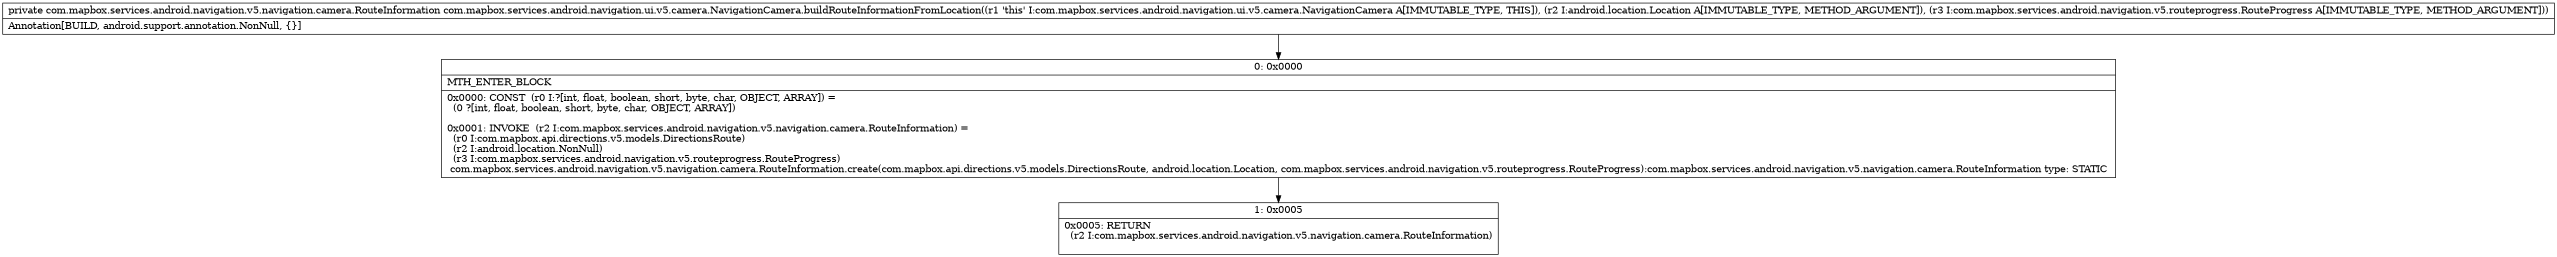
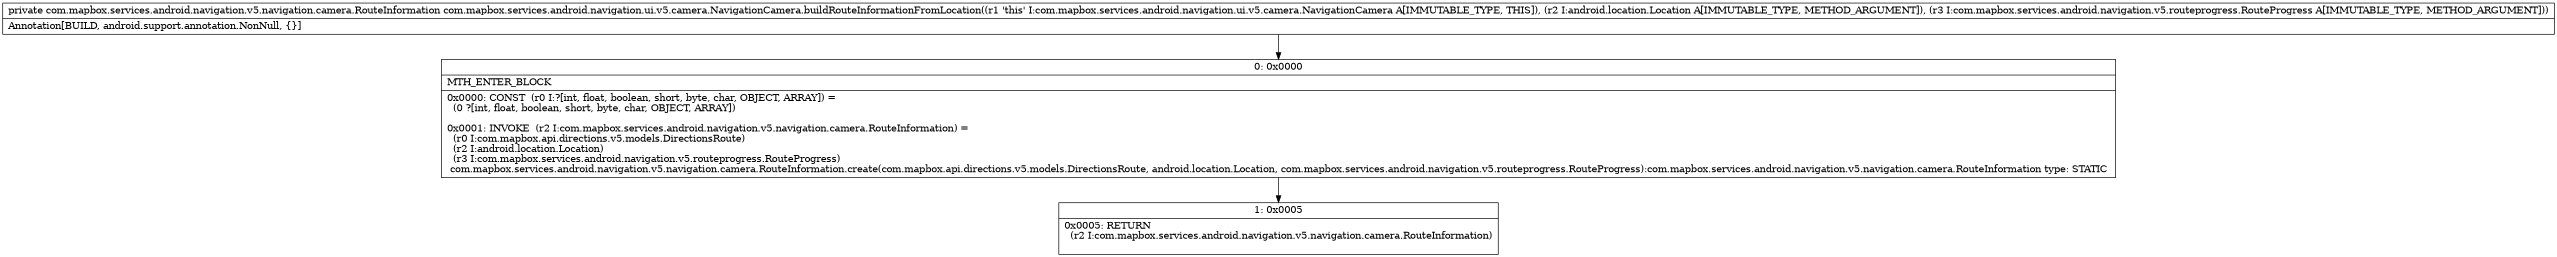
node "0: 0x0000": text "(r2 I:android.location.NonNull)" -> "(r2 I:android.location.Location)"
